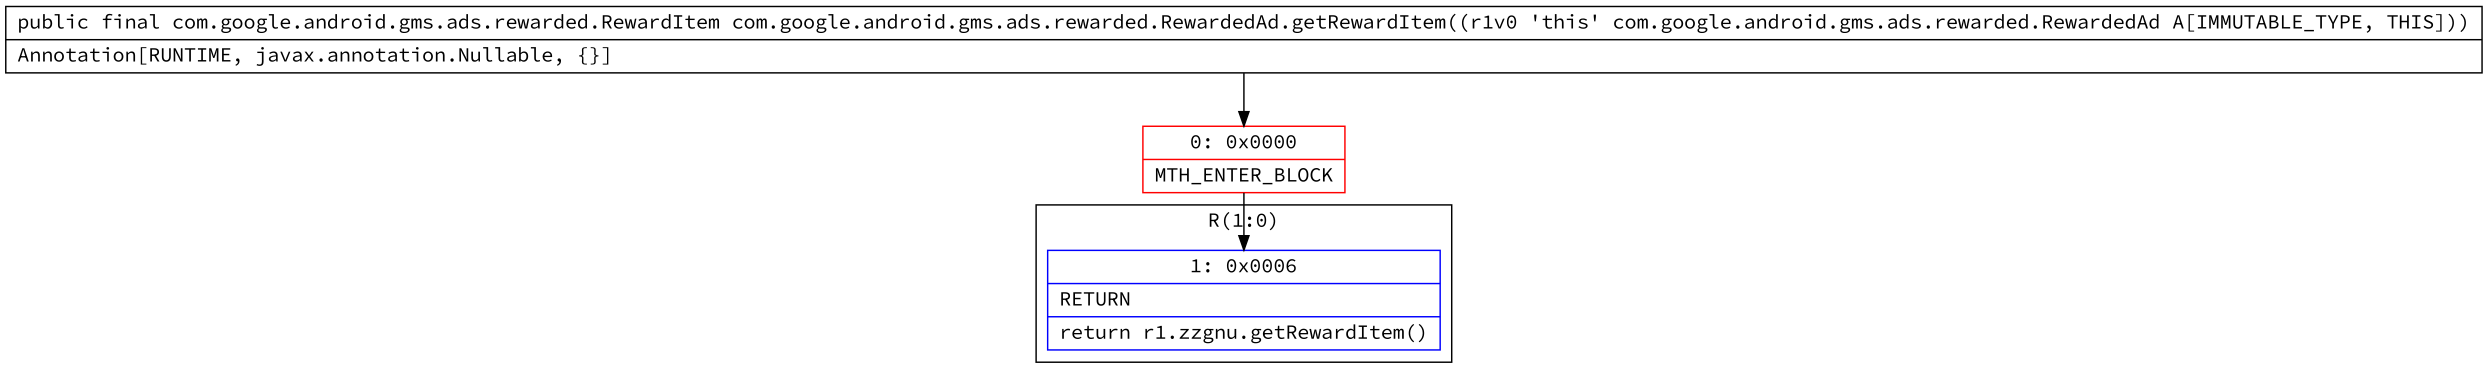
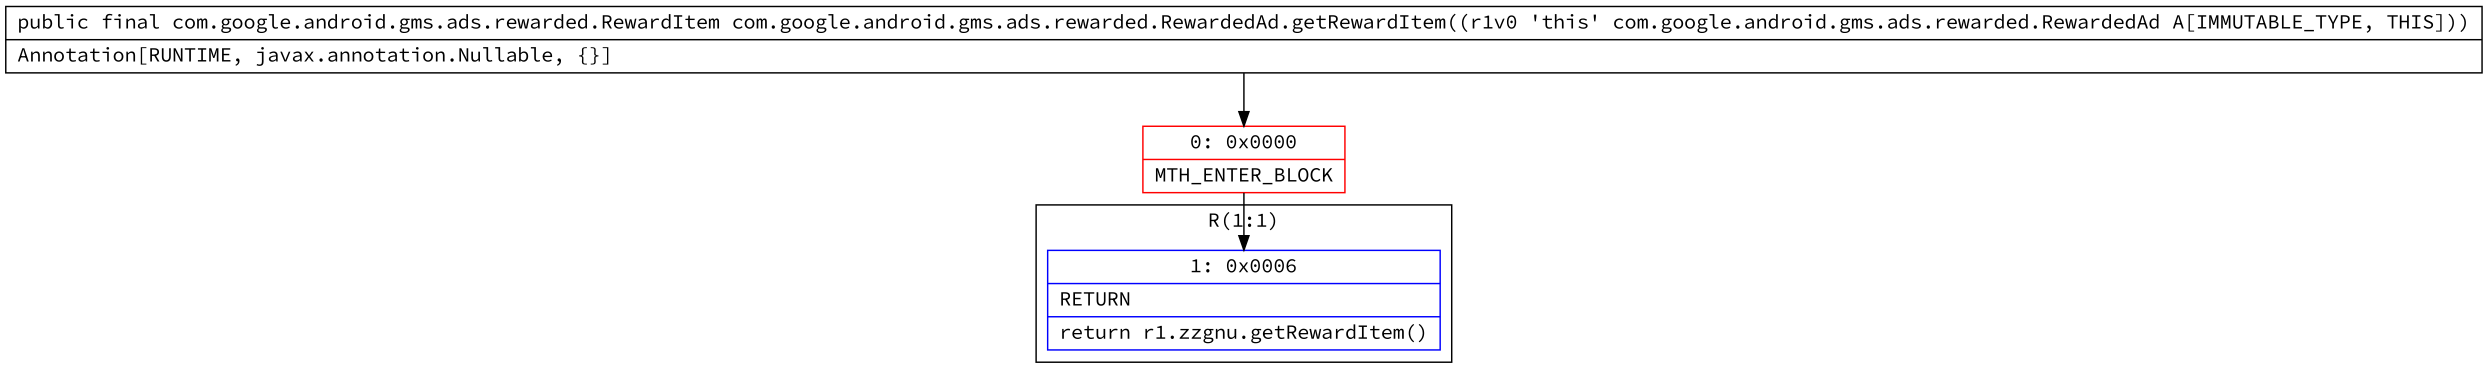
cluster "R(1:0)": label "R(1:0)" -> "R(1:1)"
